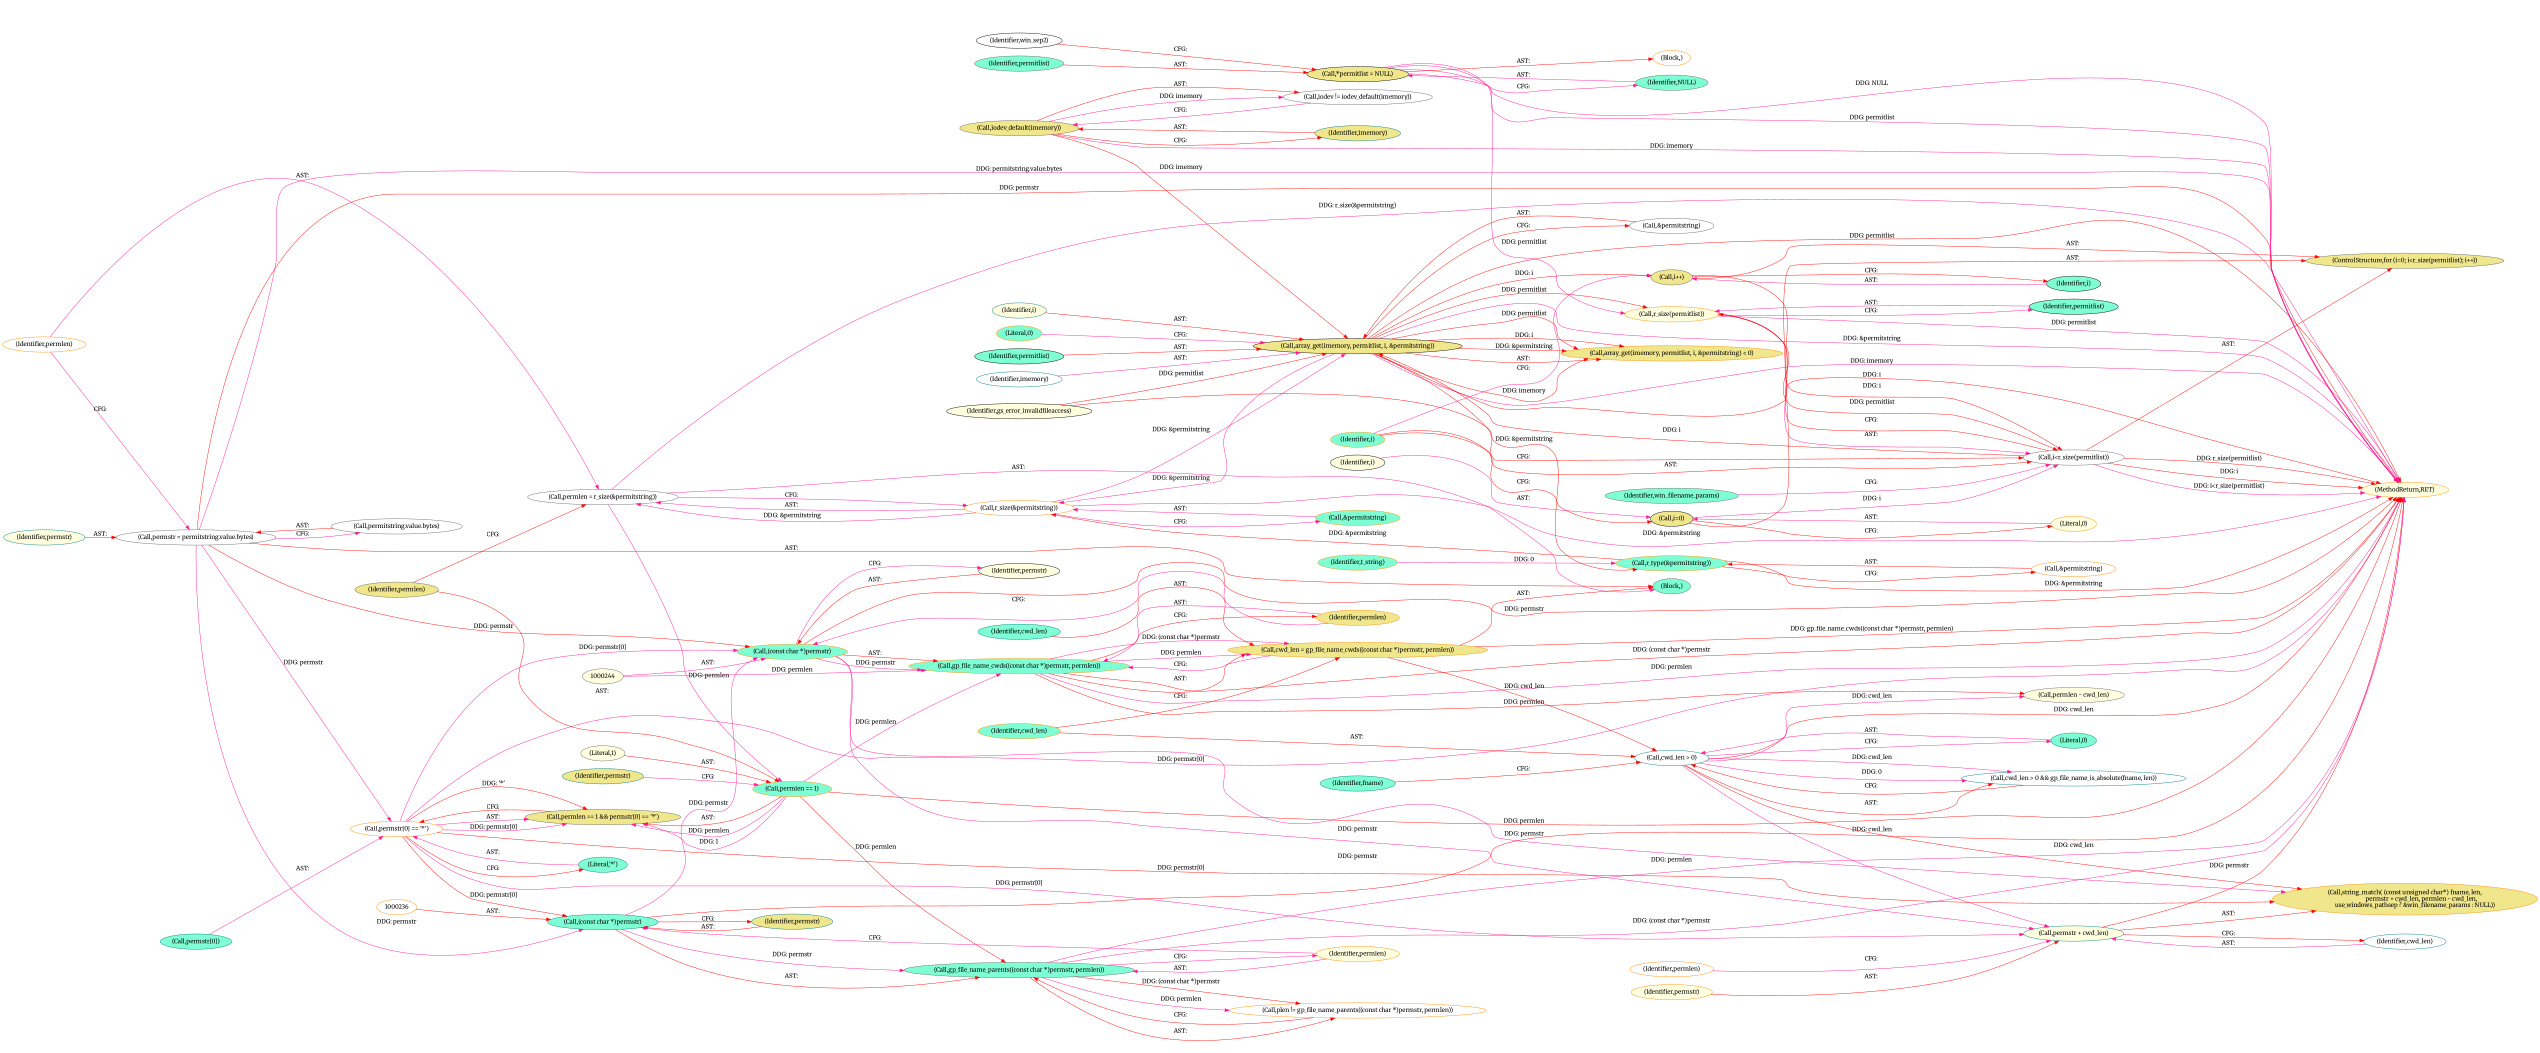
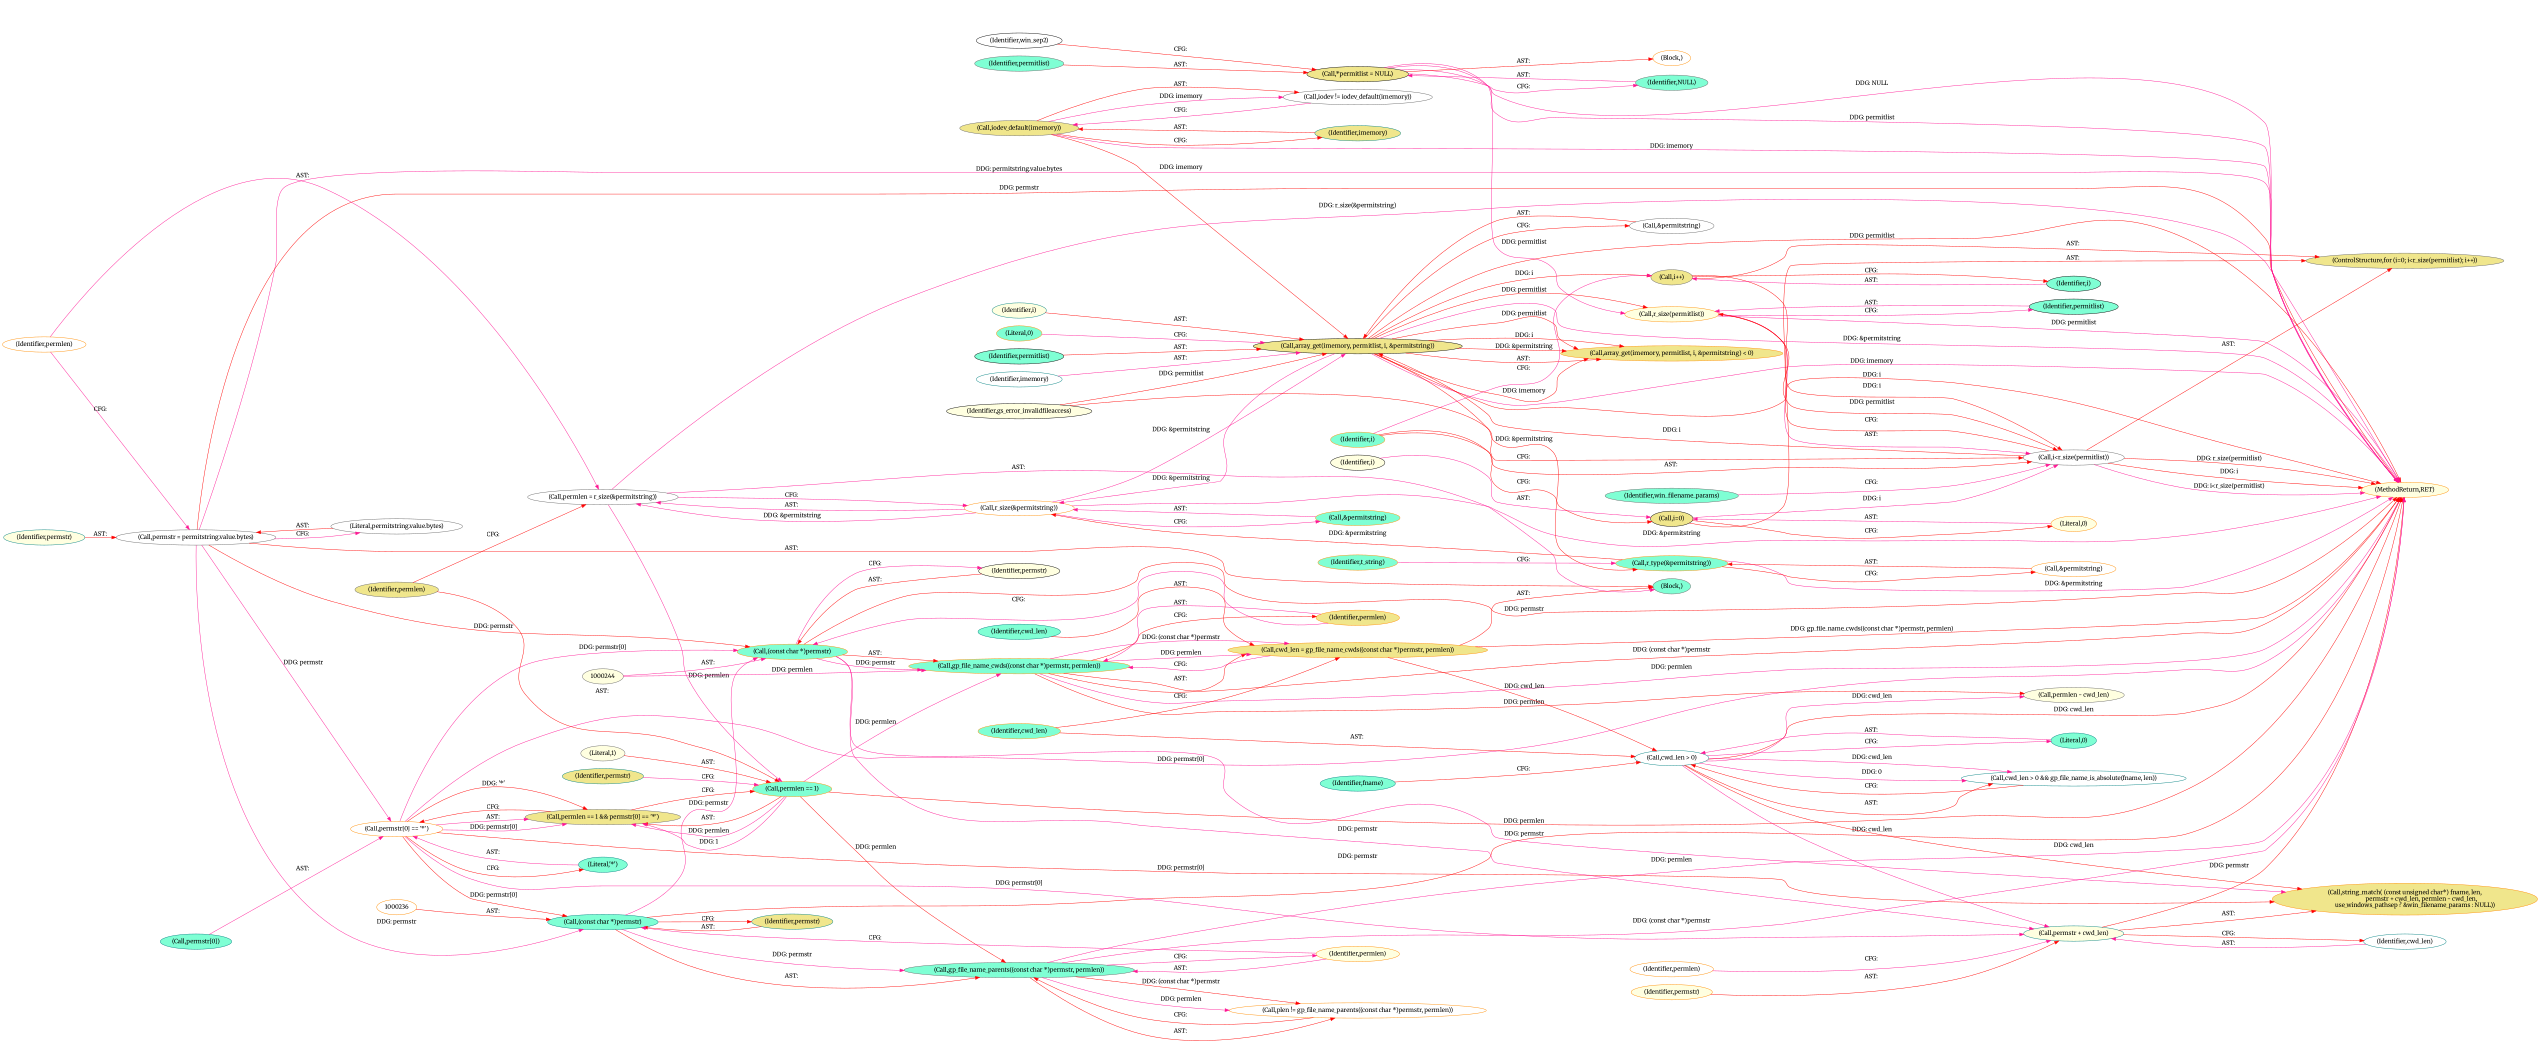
node "(Call,permitstring.value.bytes)": label "(Call,permitstring.value.bytes)" -> "(Literal,permitstring.value.bytes)"
edge "(Identifier,t_string)" -> "(Call,r_type(&permitstring))": label "DDG: 0" -> "CFG: "
edge "(Call,r_type(&permitstring))" -> "(MethodReturn,RET)": color red -> deeppink
edge "(Call,permlen == 1 && permstr[0] == '*')" -> "(Call,permlen == 1)": added, label "CFG:"
